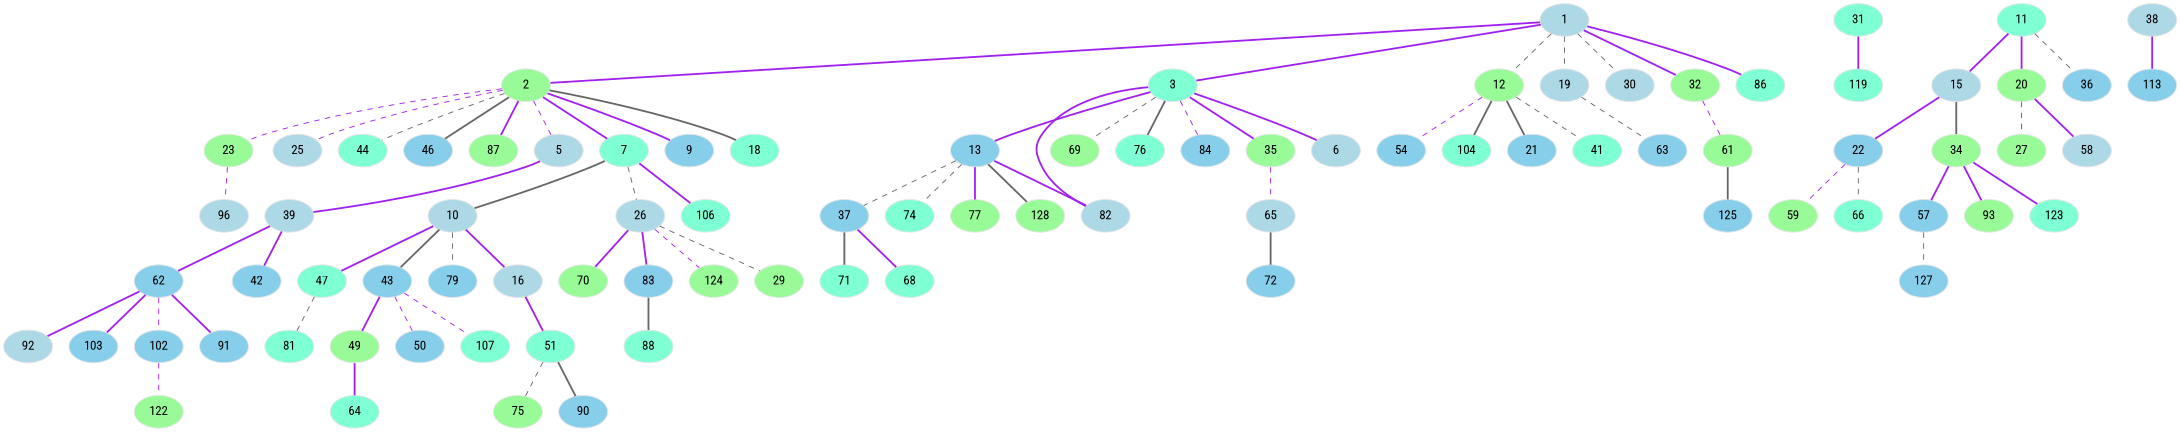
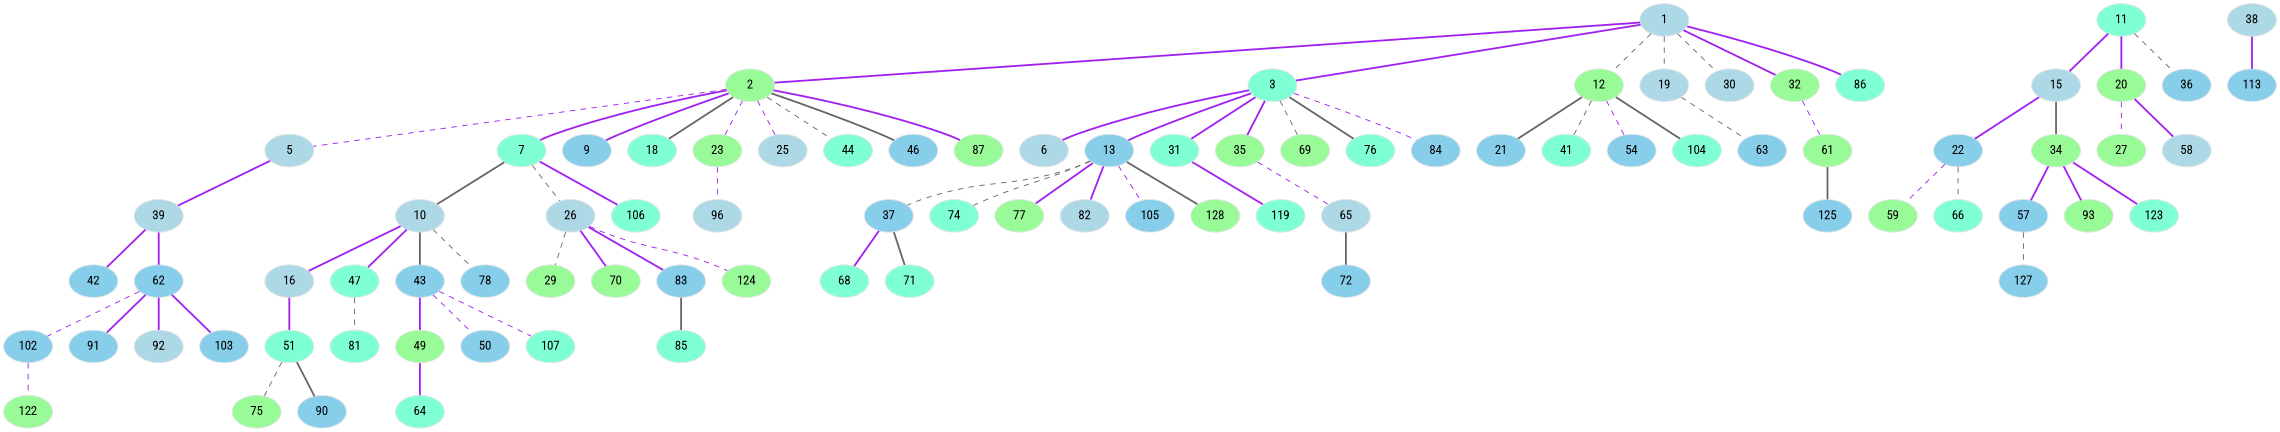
edge "3" -- "82": now "3" -- "31"
node "105": added
node "79": label "79" -> "78"
node "88": label "88" -> "85"
